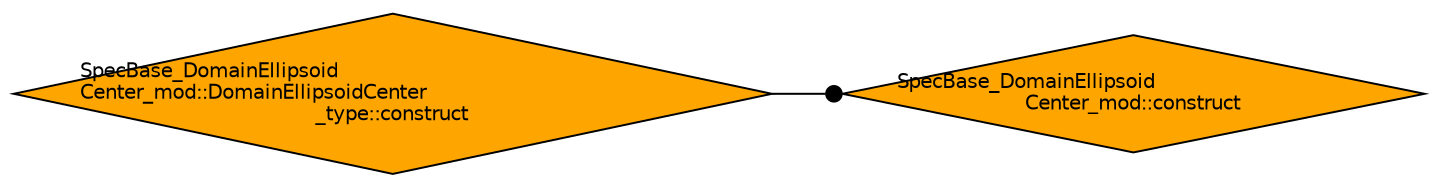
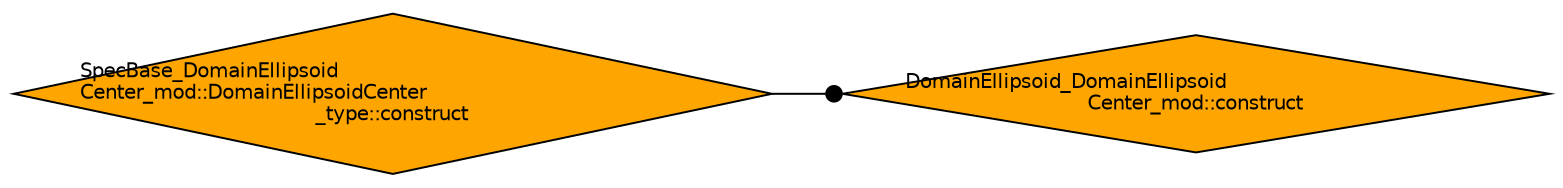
node "SpecBase_DomainEllipsoid Center_mod::construct": label "SpecBase_DomainEllipsoid Center_mod::construct" -> "DomainEllipsoid_DomainEllipsoid Center_mod::construct"
